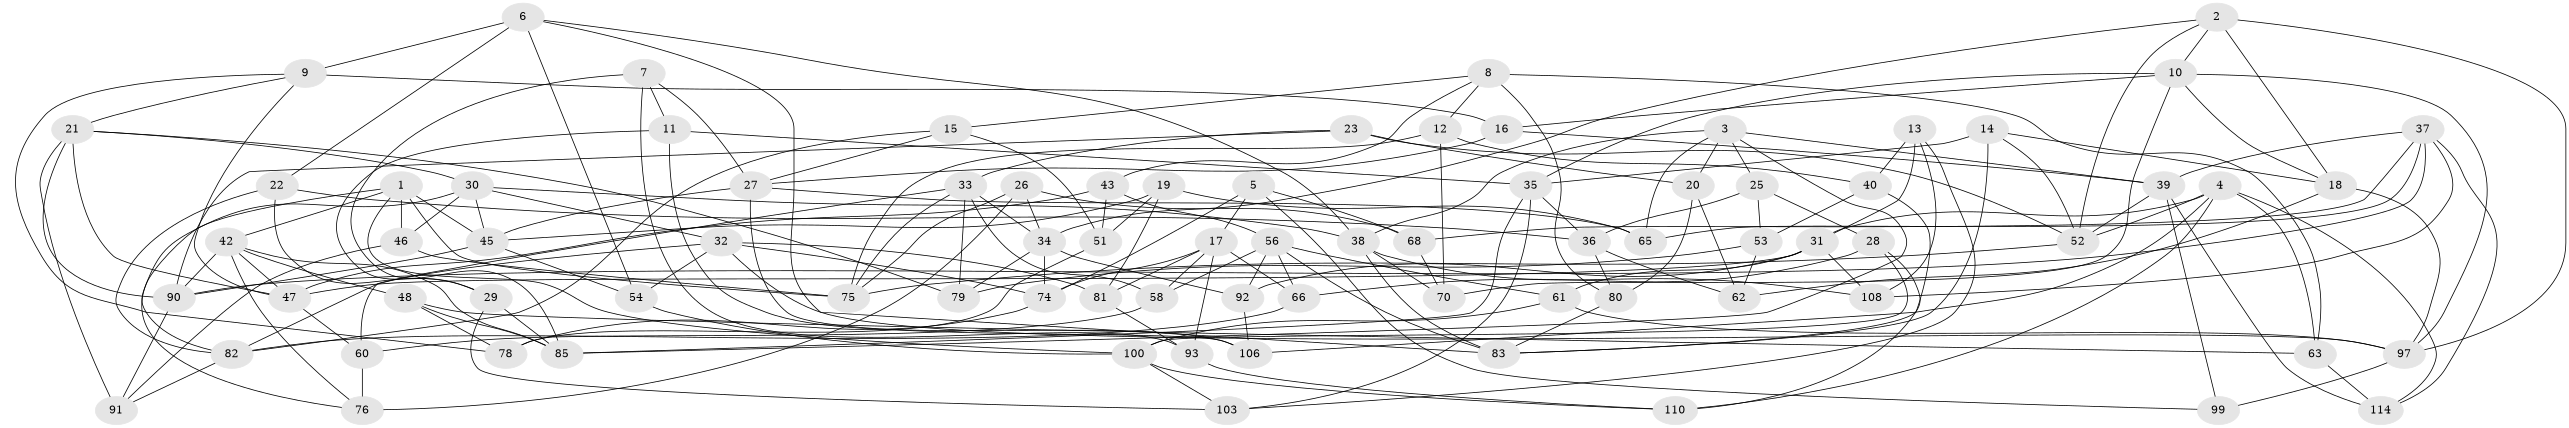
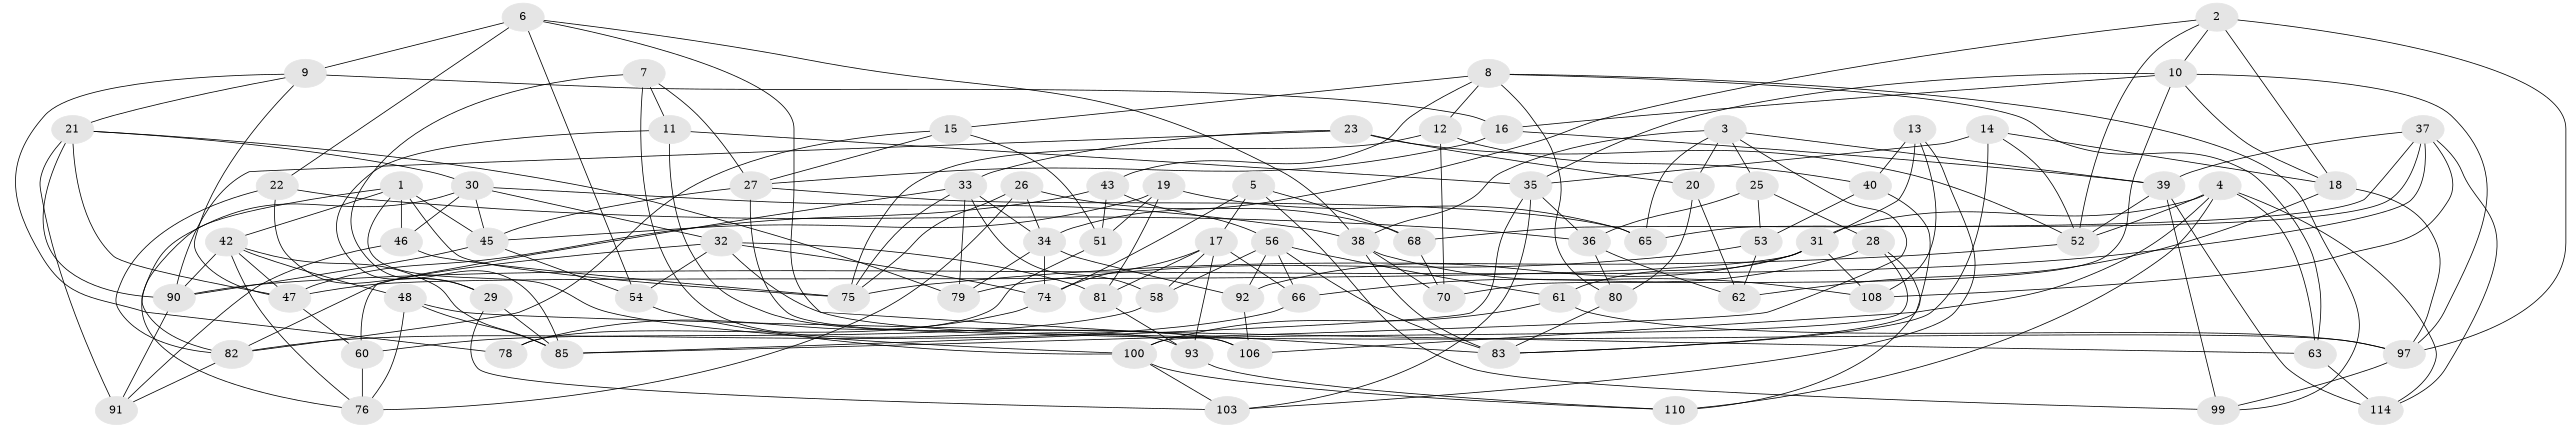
edge "8" -- "99": added
edge "48" -- "78": now "48" -- "76"
